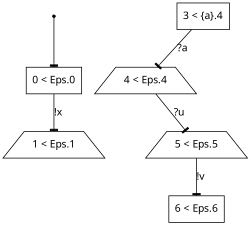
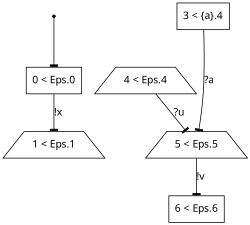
edge "3 < {a}.4" -> "4 < Eps.4": now "3 < {a}.4" -> "5 < Eps.5"
